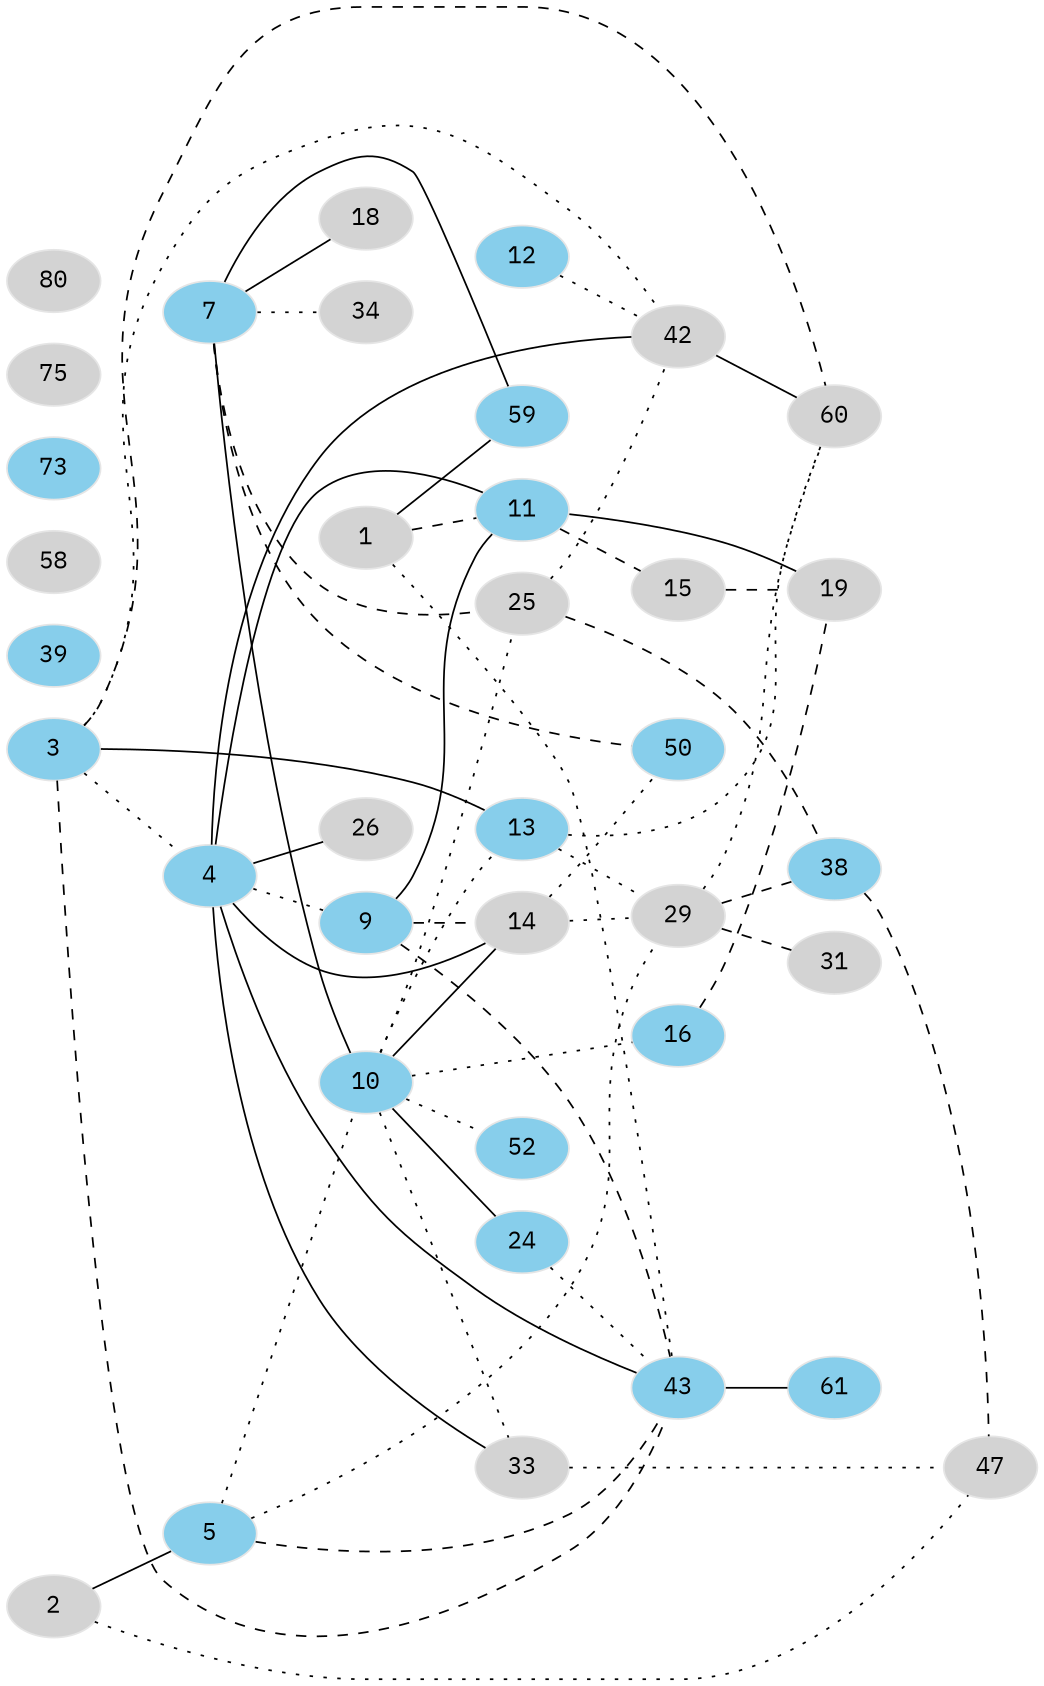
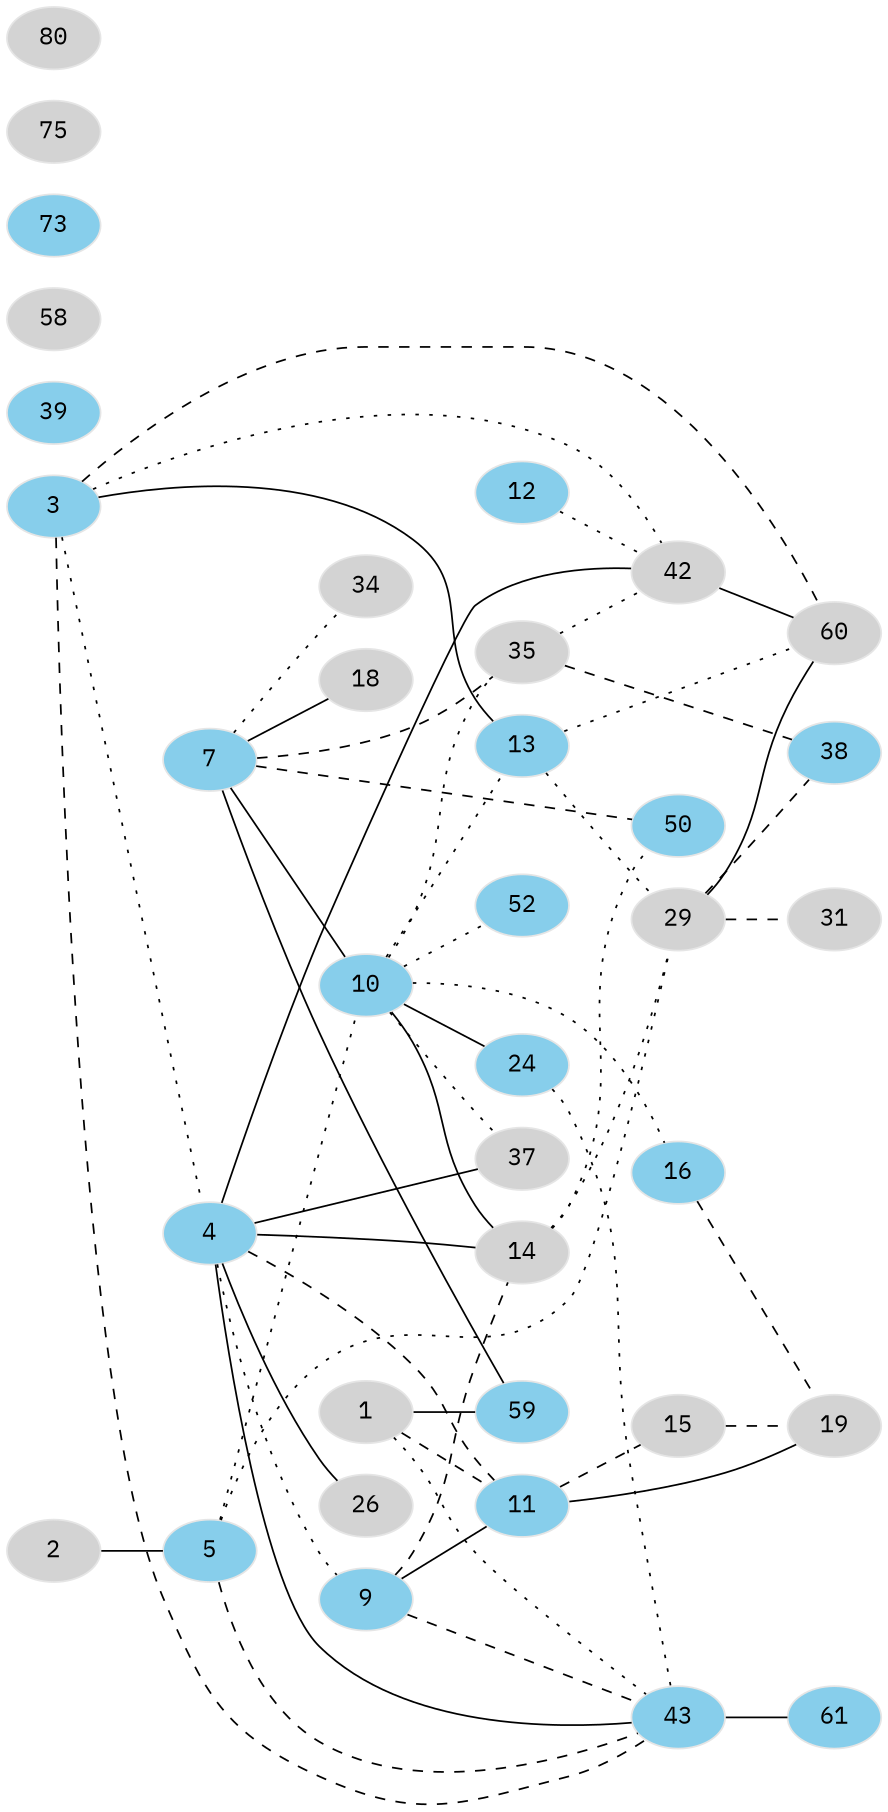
edge "11" -- "4": style solid -> dashed
node "25": label "25" -> "35"
edge "60" -- "29": style dotted -> solid
node "33": label "33" -> "37"
node "47": removed
